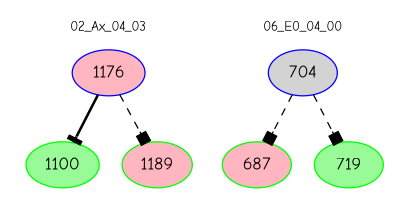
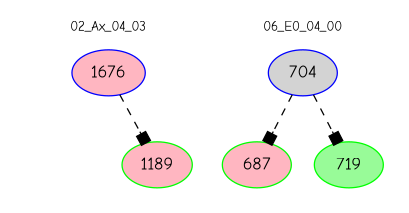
node "1176": label "1176" -> "1676"
node "1100": removed
